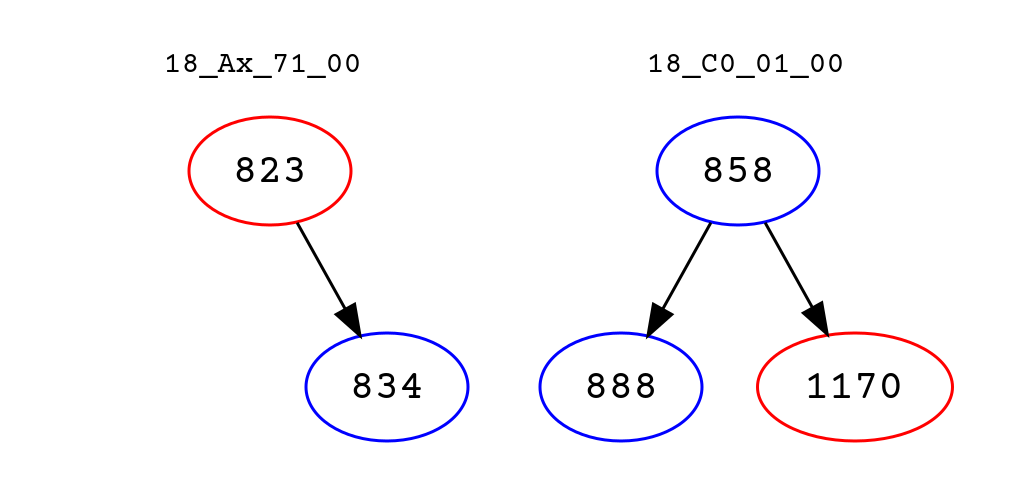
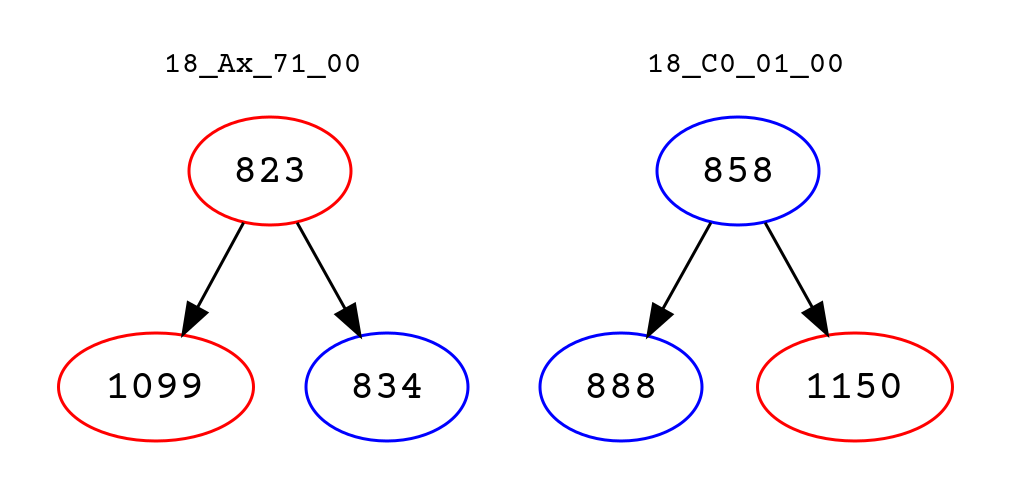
node "1099": added
node "1170": label "1170" -> "1150"
